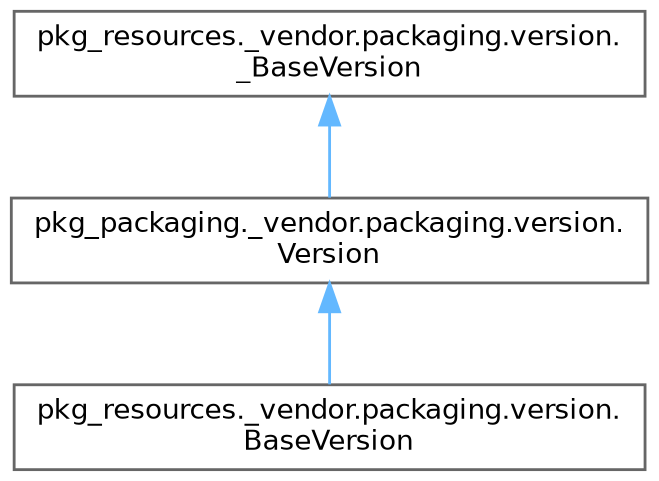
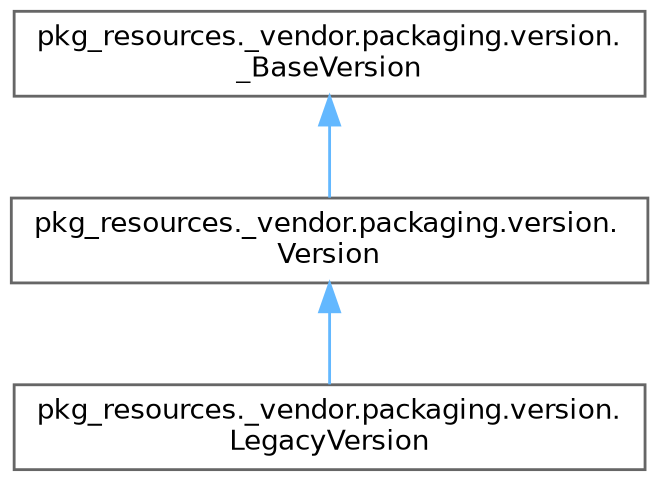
node "pkg_packaging._vendor.packaging.version. Version": label "pkg_packaging._vendor.packaging.version. Version" -> "pkg_resources._vendor.packaging.version. Version"
node "pkg_resources._vendor.packaging.version. BaseVersion": label "pkg_resources._vendor.packaging.version. BaseVersion" -> "pkg_resources._vendor.packaging.version. LegacyVersion"
